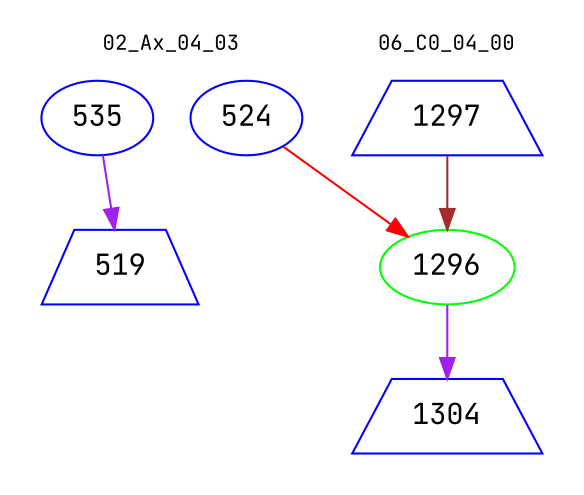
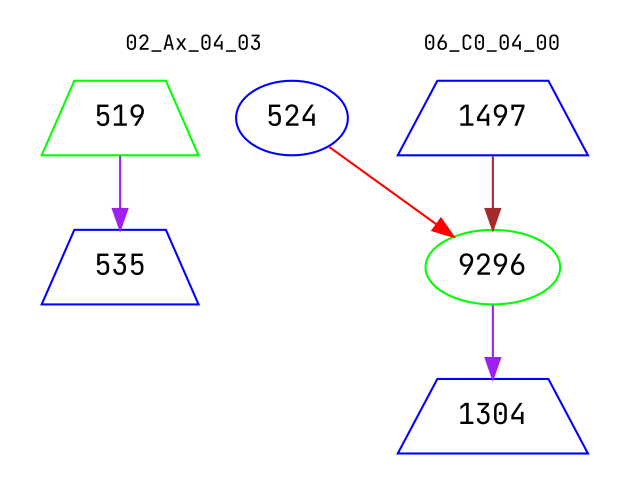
node "535": shape ellipse -> trapezium
node "1297": label "1297" -> "1497"
edge "535" -> "519": reversed
node "519": color blue -> green
node "1296": label "1296" -> "9296"
